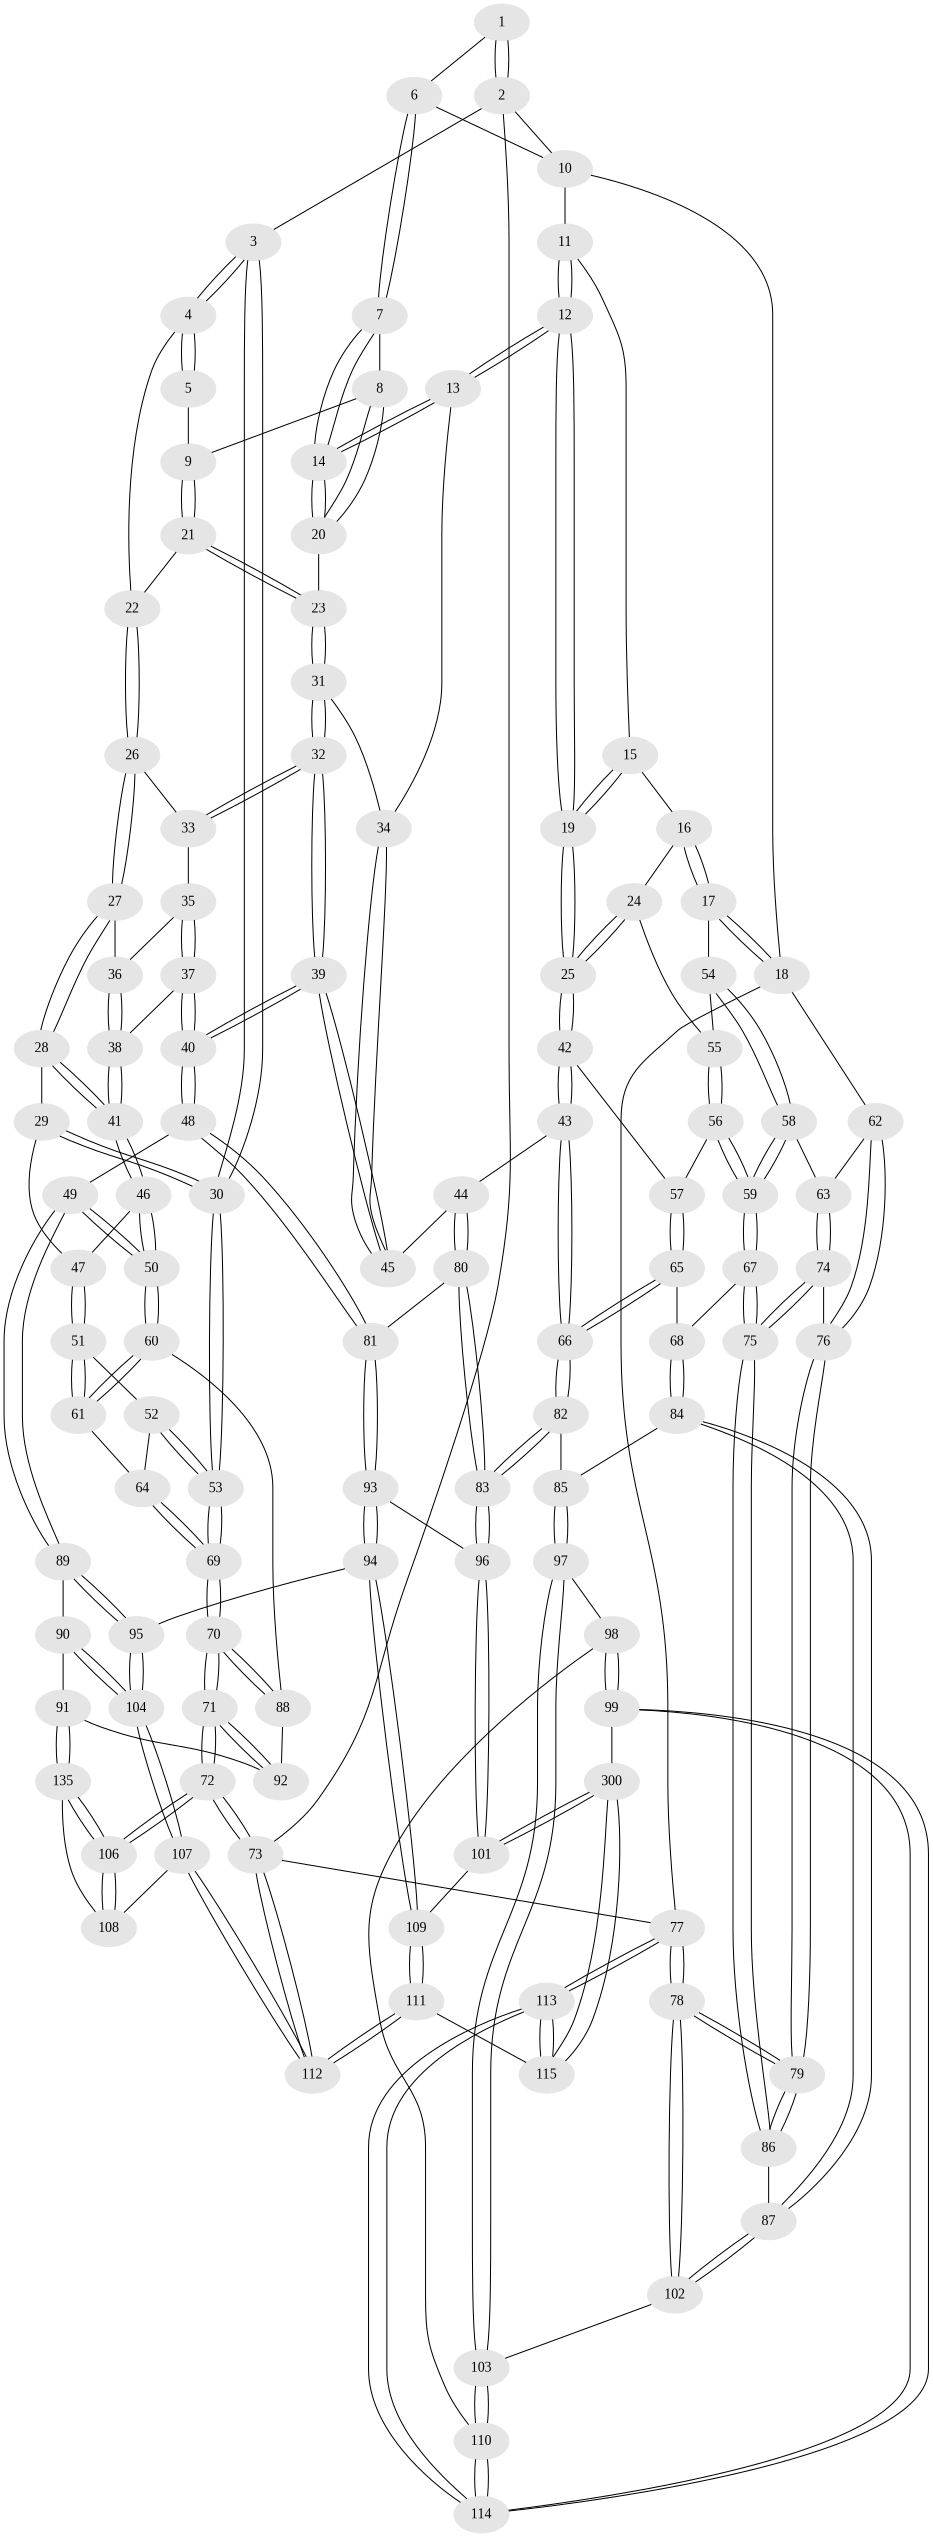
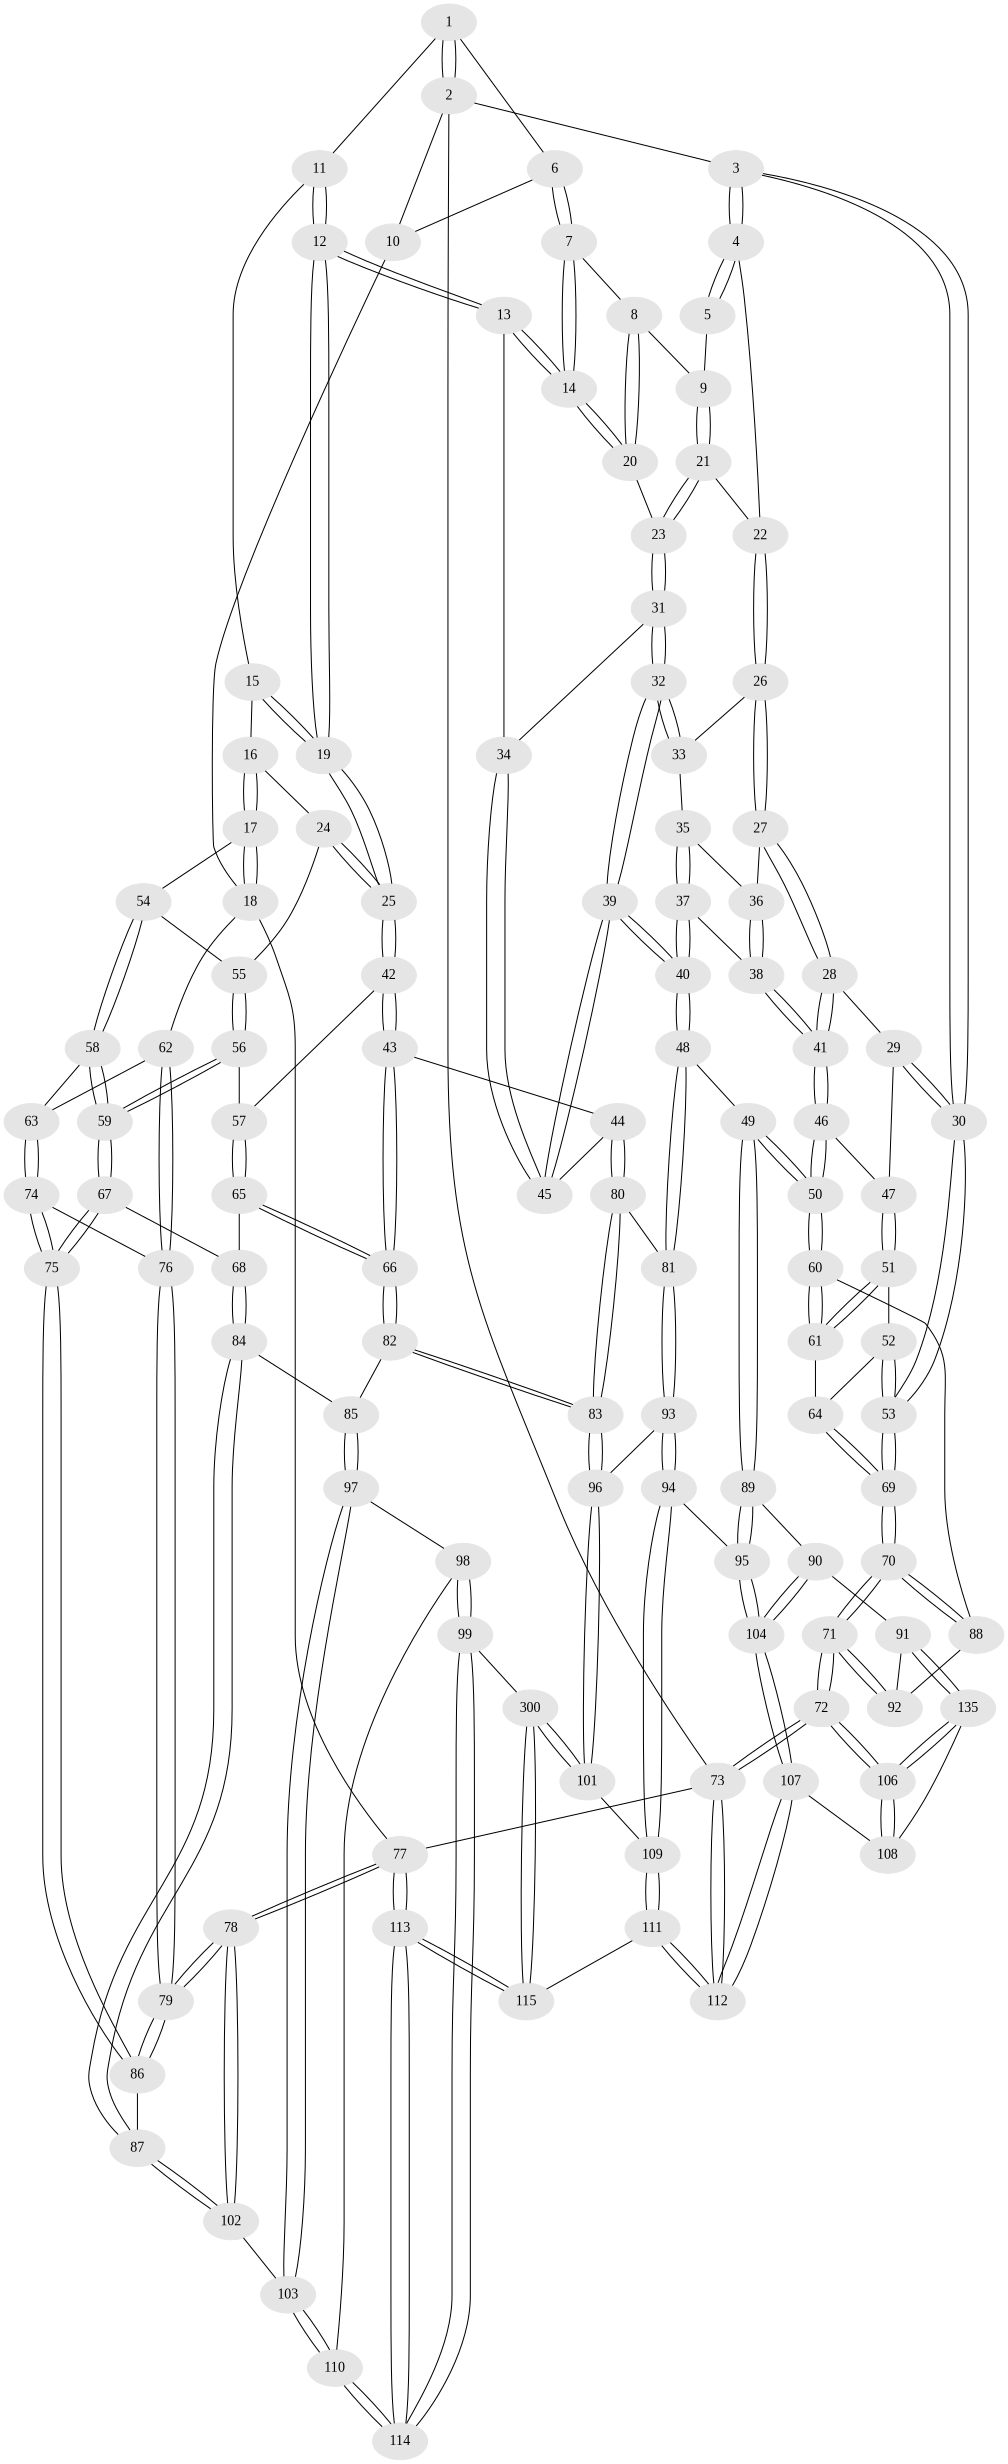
edge "10" -- "11": now "1" -- "11"
